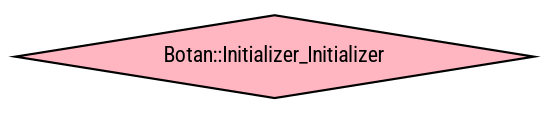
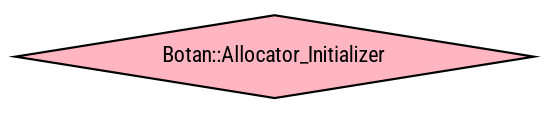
node "Botan::Initializer_Initializer": label "Botan::Initializer_Initializer" -> "Botan::Allocator_Initializer"
